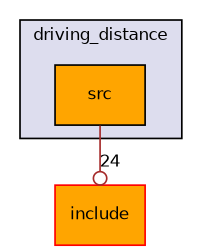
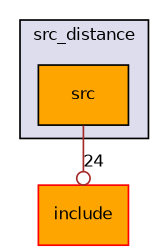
cluster "driving_distance": label "driving_distance" -> "src_distance"
